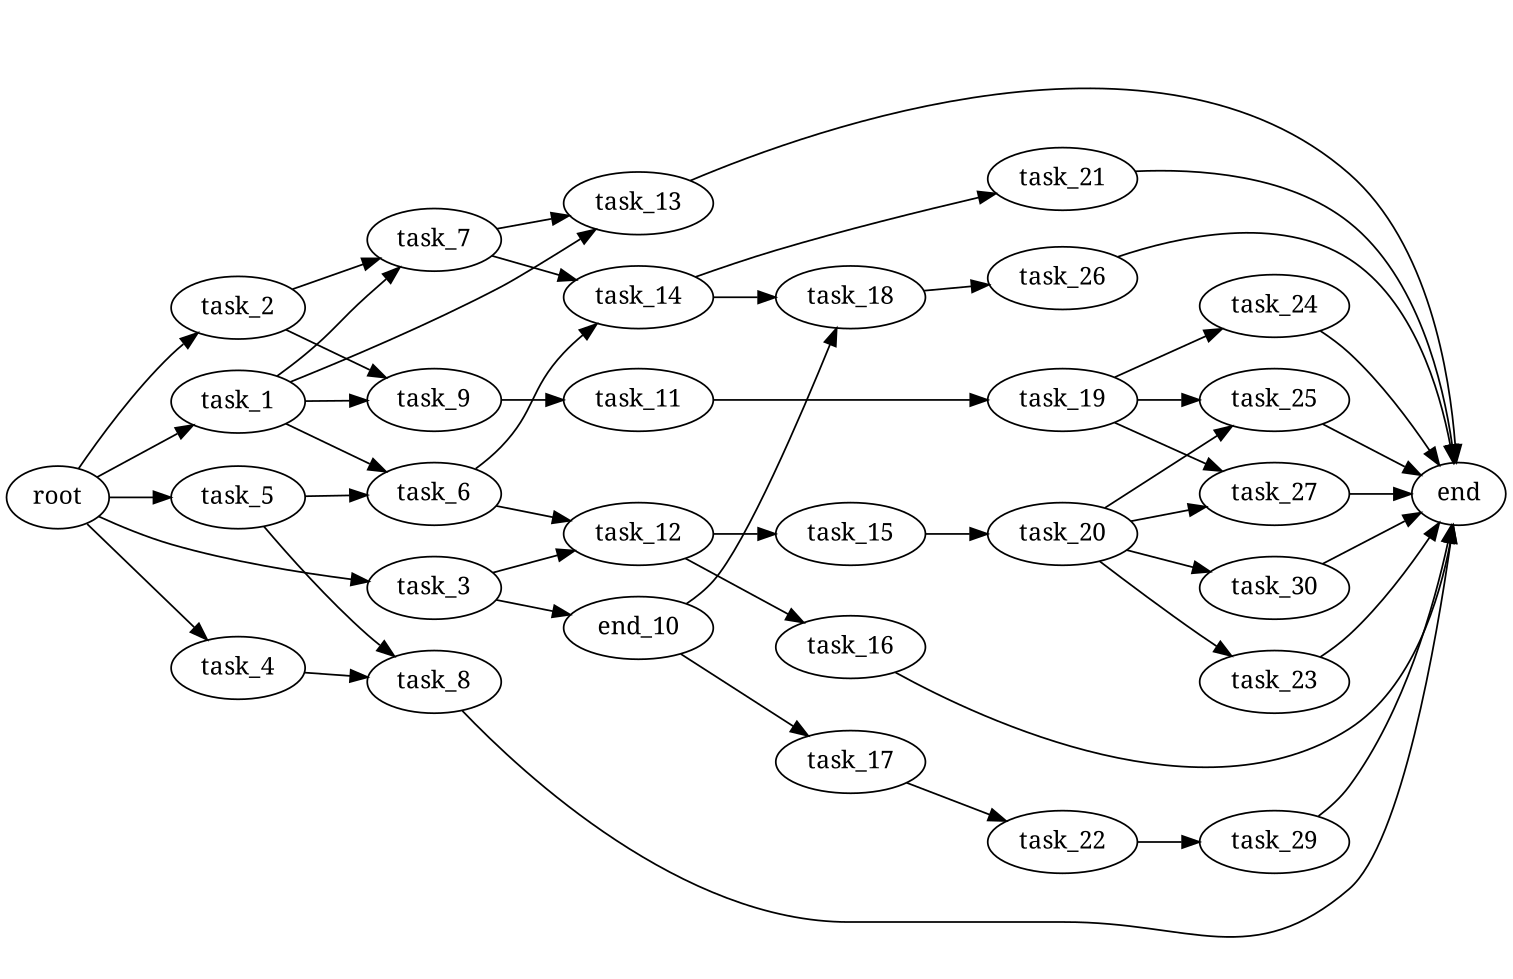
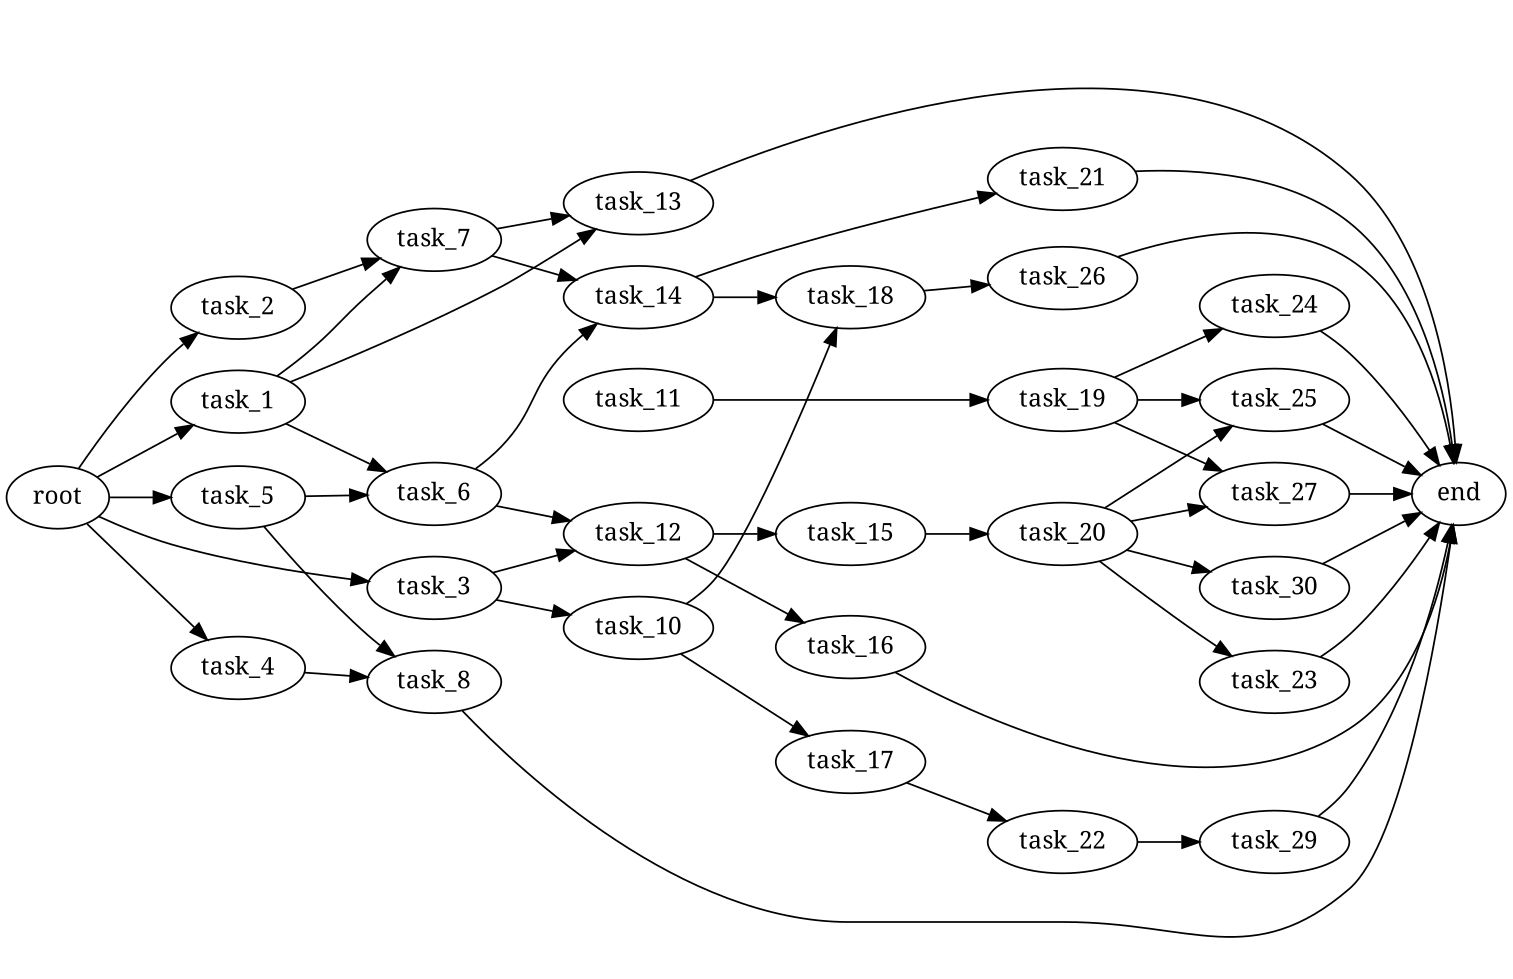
node "task_9": removed
node "end_10": label "end_10" -> "task_10"
